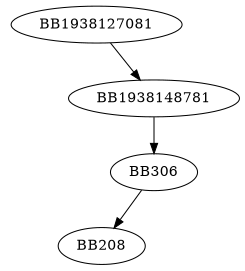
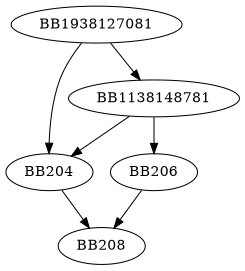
node "BB1938148781": label "BB1938148781" -> "BB1138148781"
node "BB204": added
node "BB306": label "BB306" -> "BB206"
